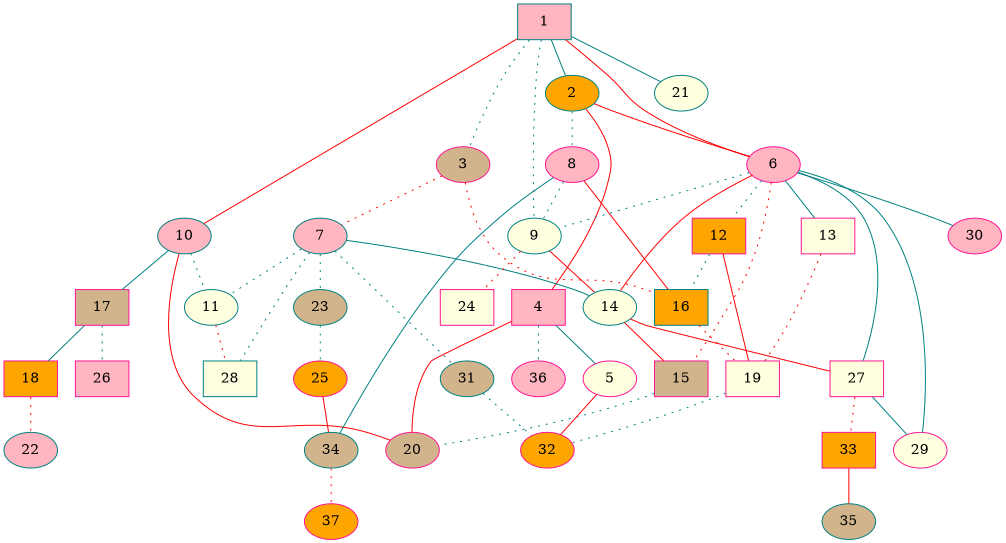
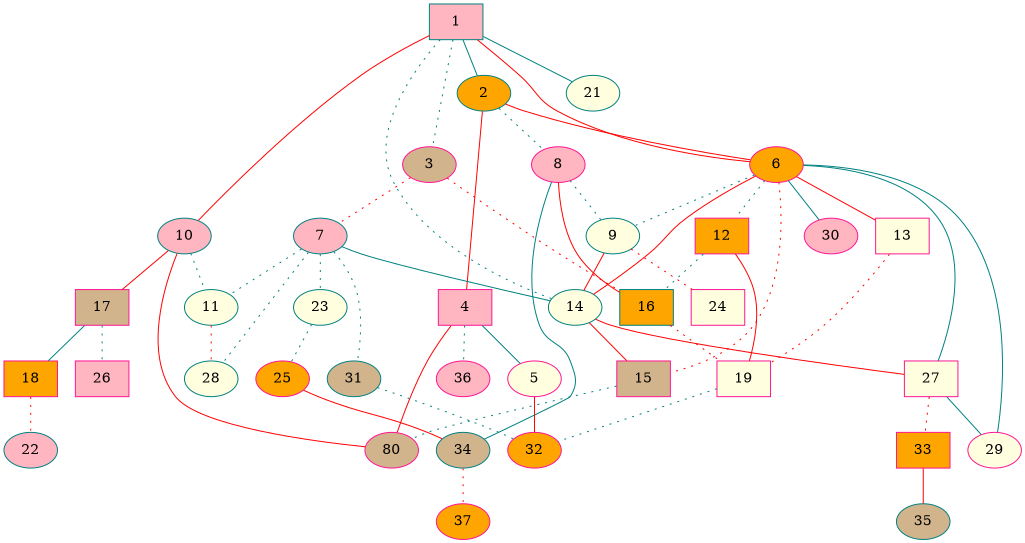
edge "1" -- "9": now "1" -- "14"
node "6": fillcolor lightpink -> orange
edge "6" -- "13": color teal -> red
edge "10" -- "17": color teal -> red
node "23": fillcolor tan -> lightyellow
node "28": shape box -> ellipse
node "20": label "20" -> "80"
